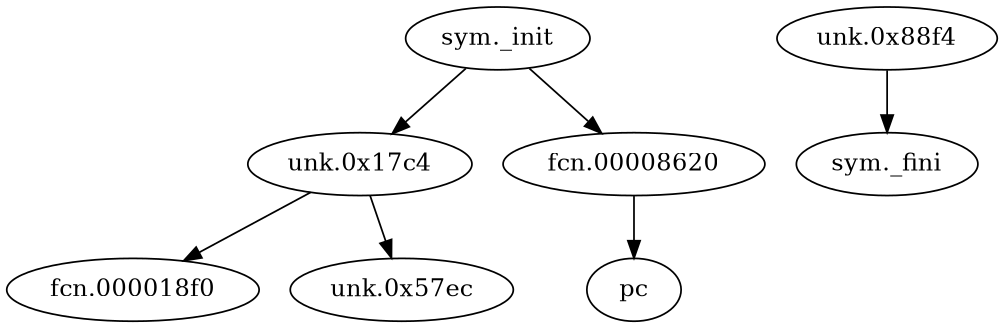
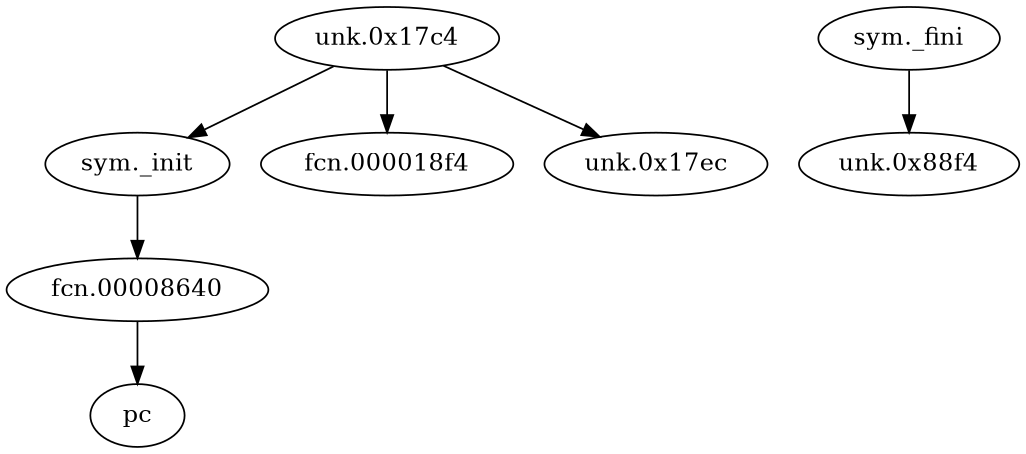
edge "unk.0x88f4" -> "sym._fini": reversed
edge "sym._init" -> "unk.0x17c4": reversed
node "fcn.00008620": label "fcn.00008620" -> "fcn.00008640"
node "fcn.000018f0": label "fcn.000018f0" -> "fcn.000018f4"
node "unk.0x57ec": label "unk.0x57ec" -> "unk.0x17ec"
